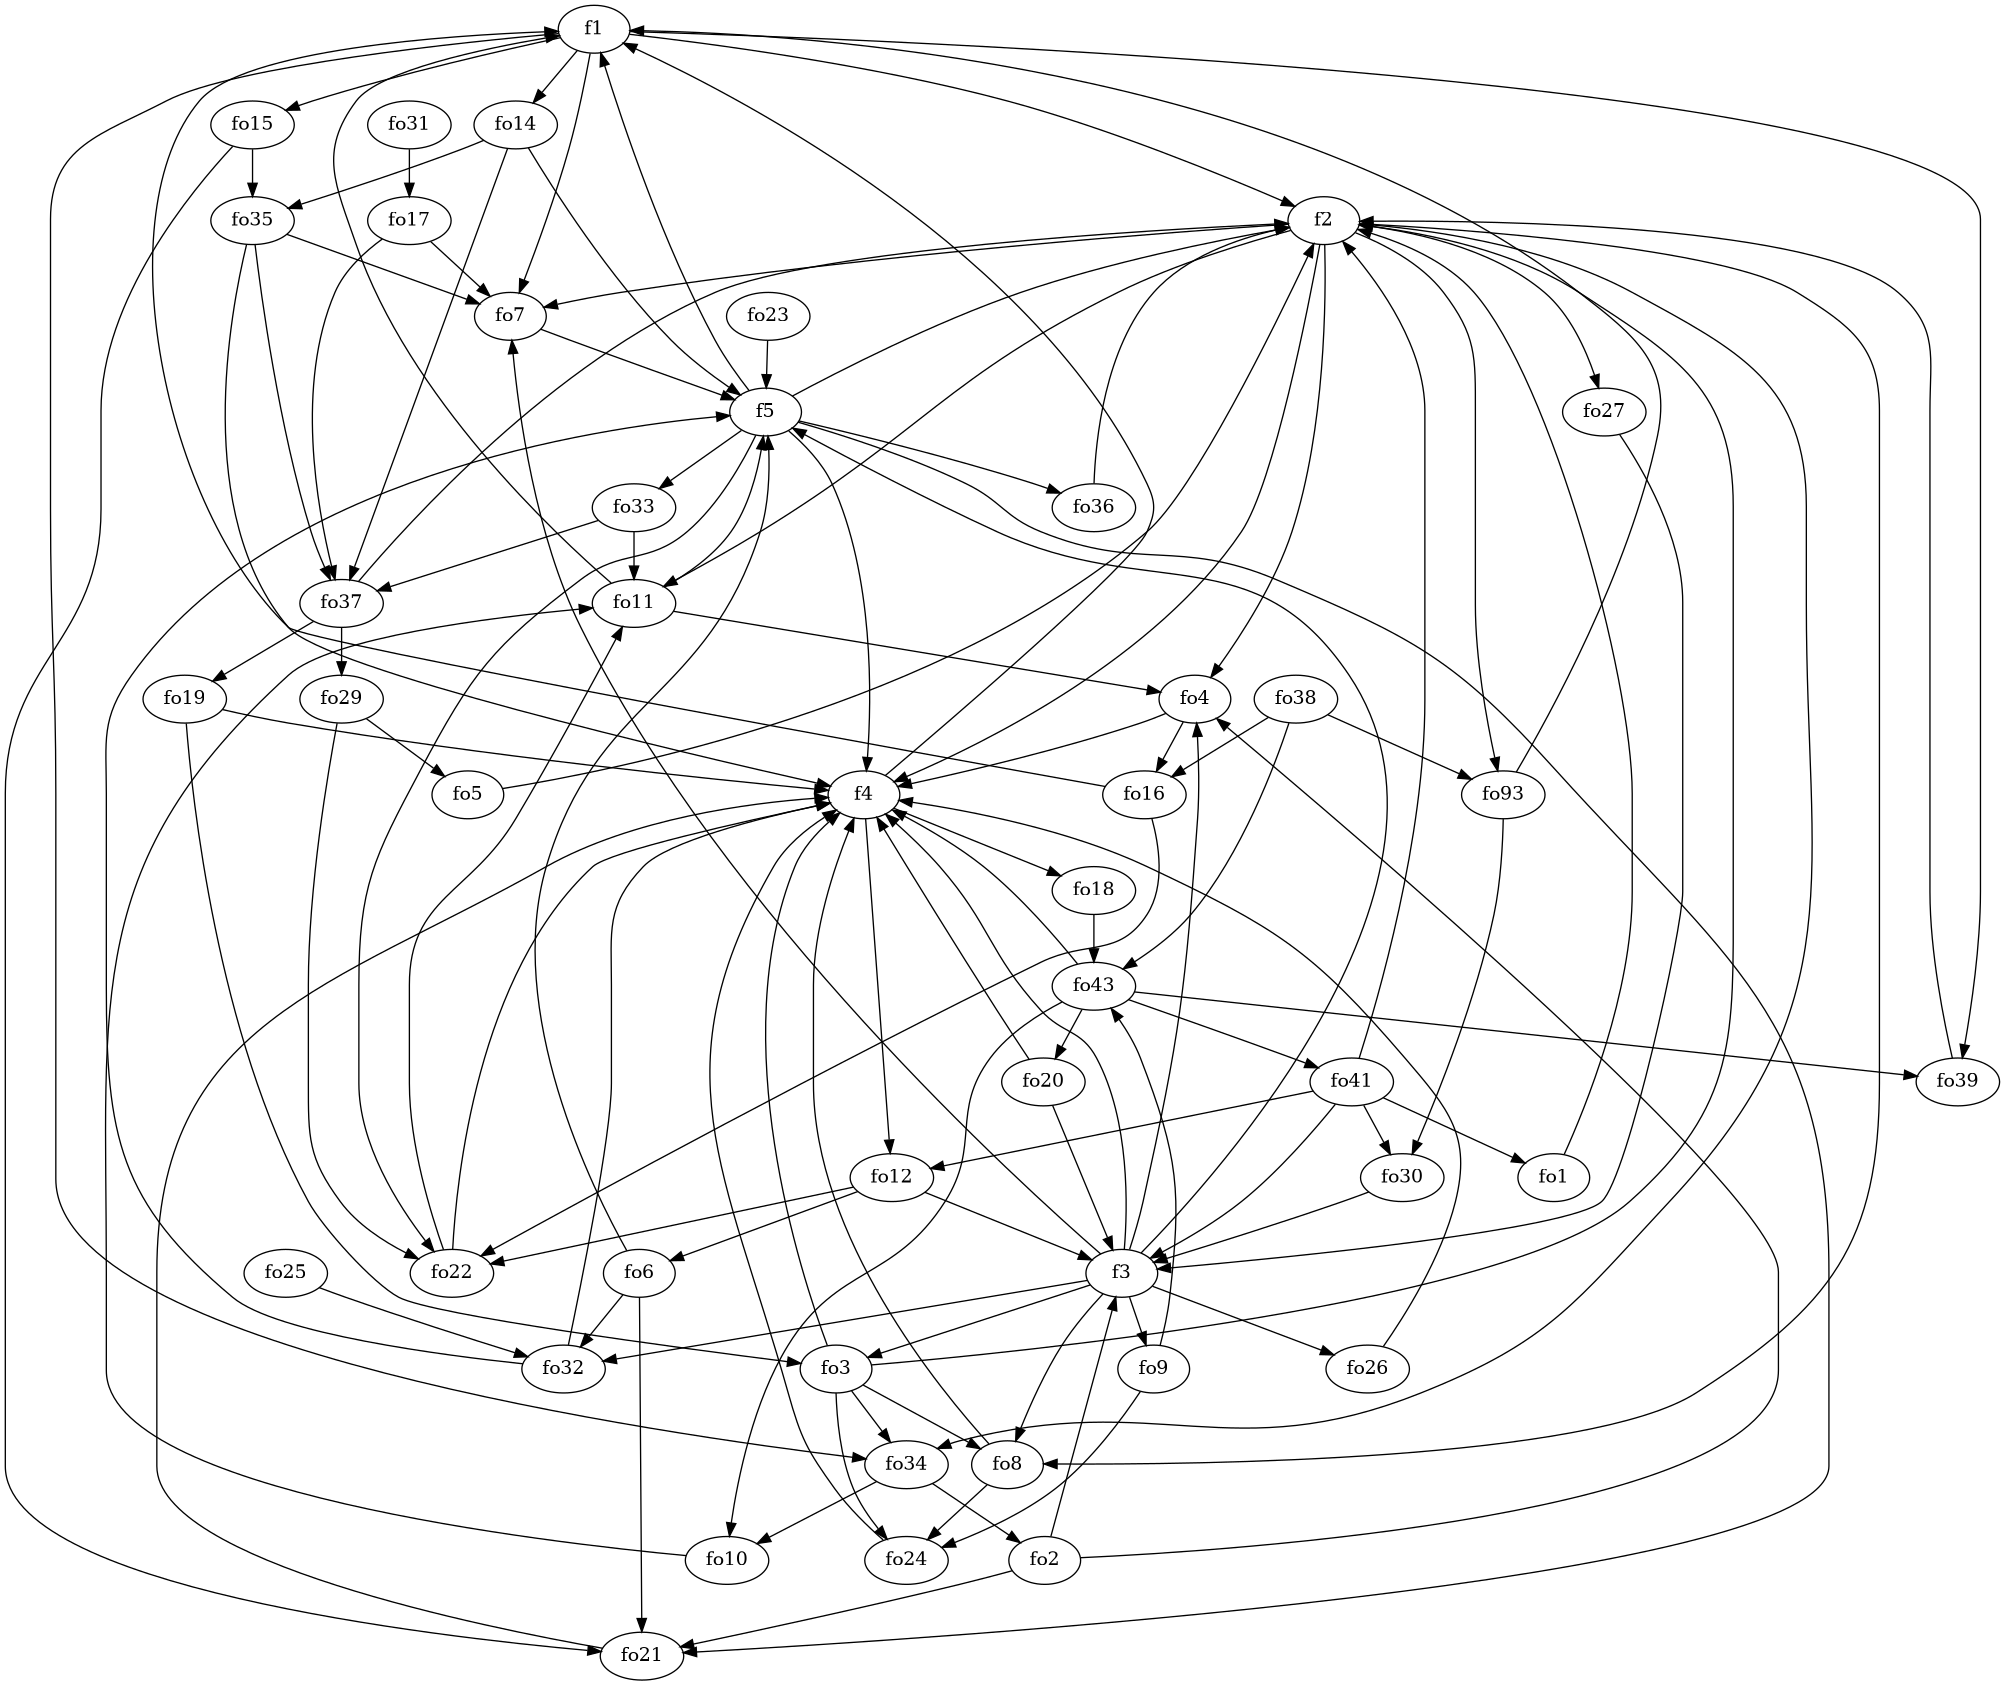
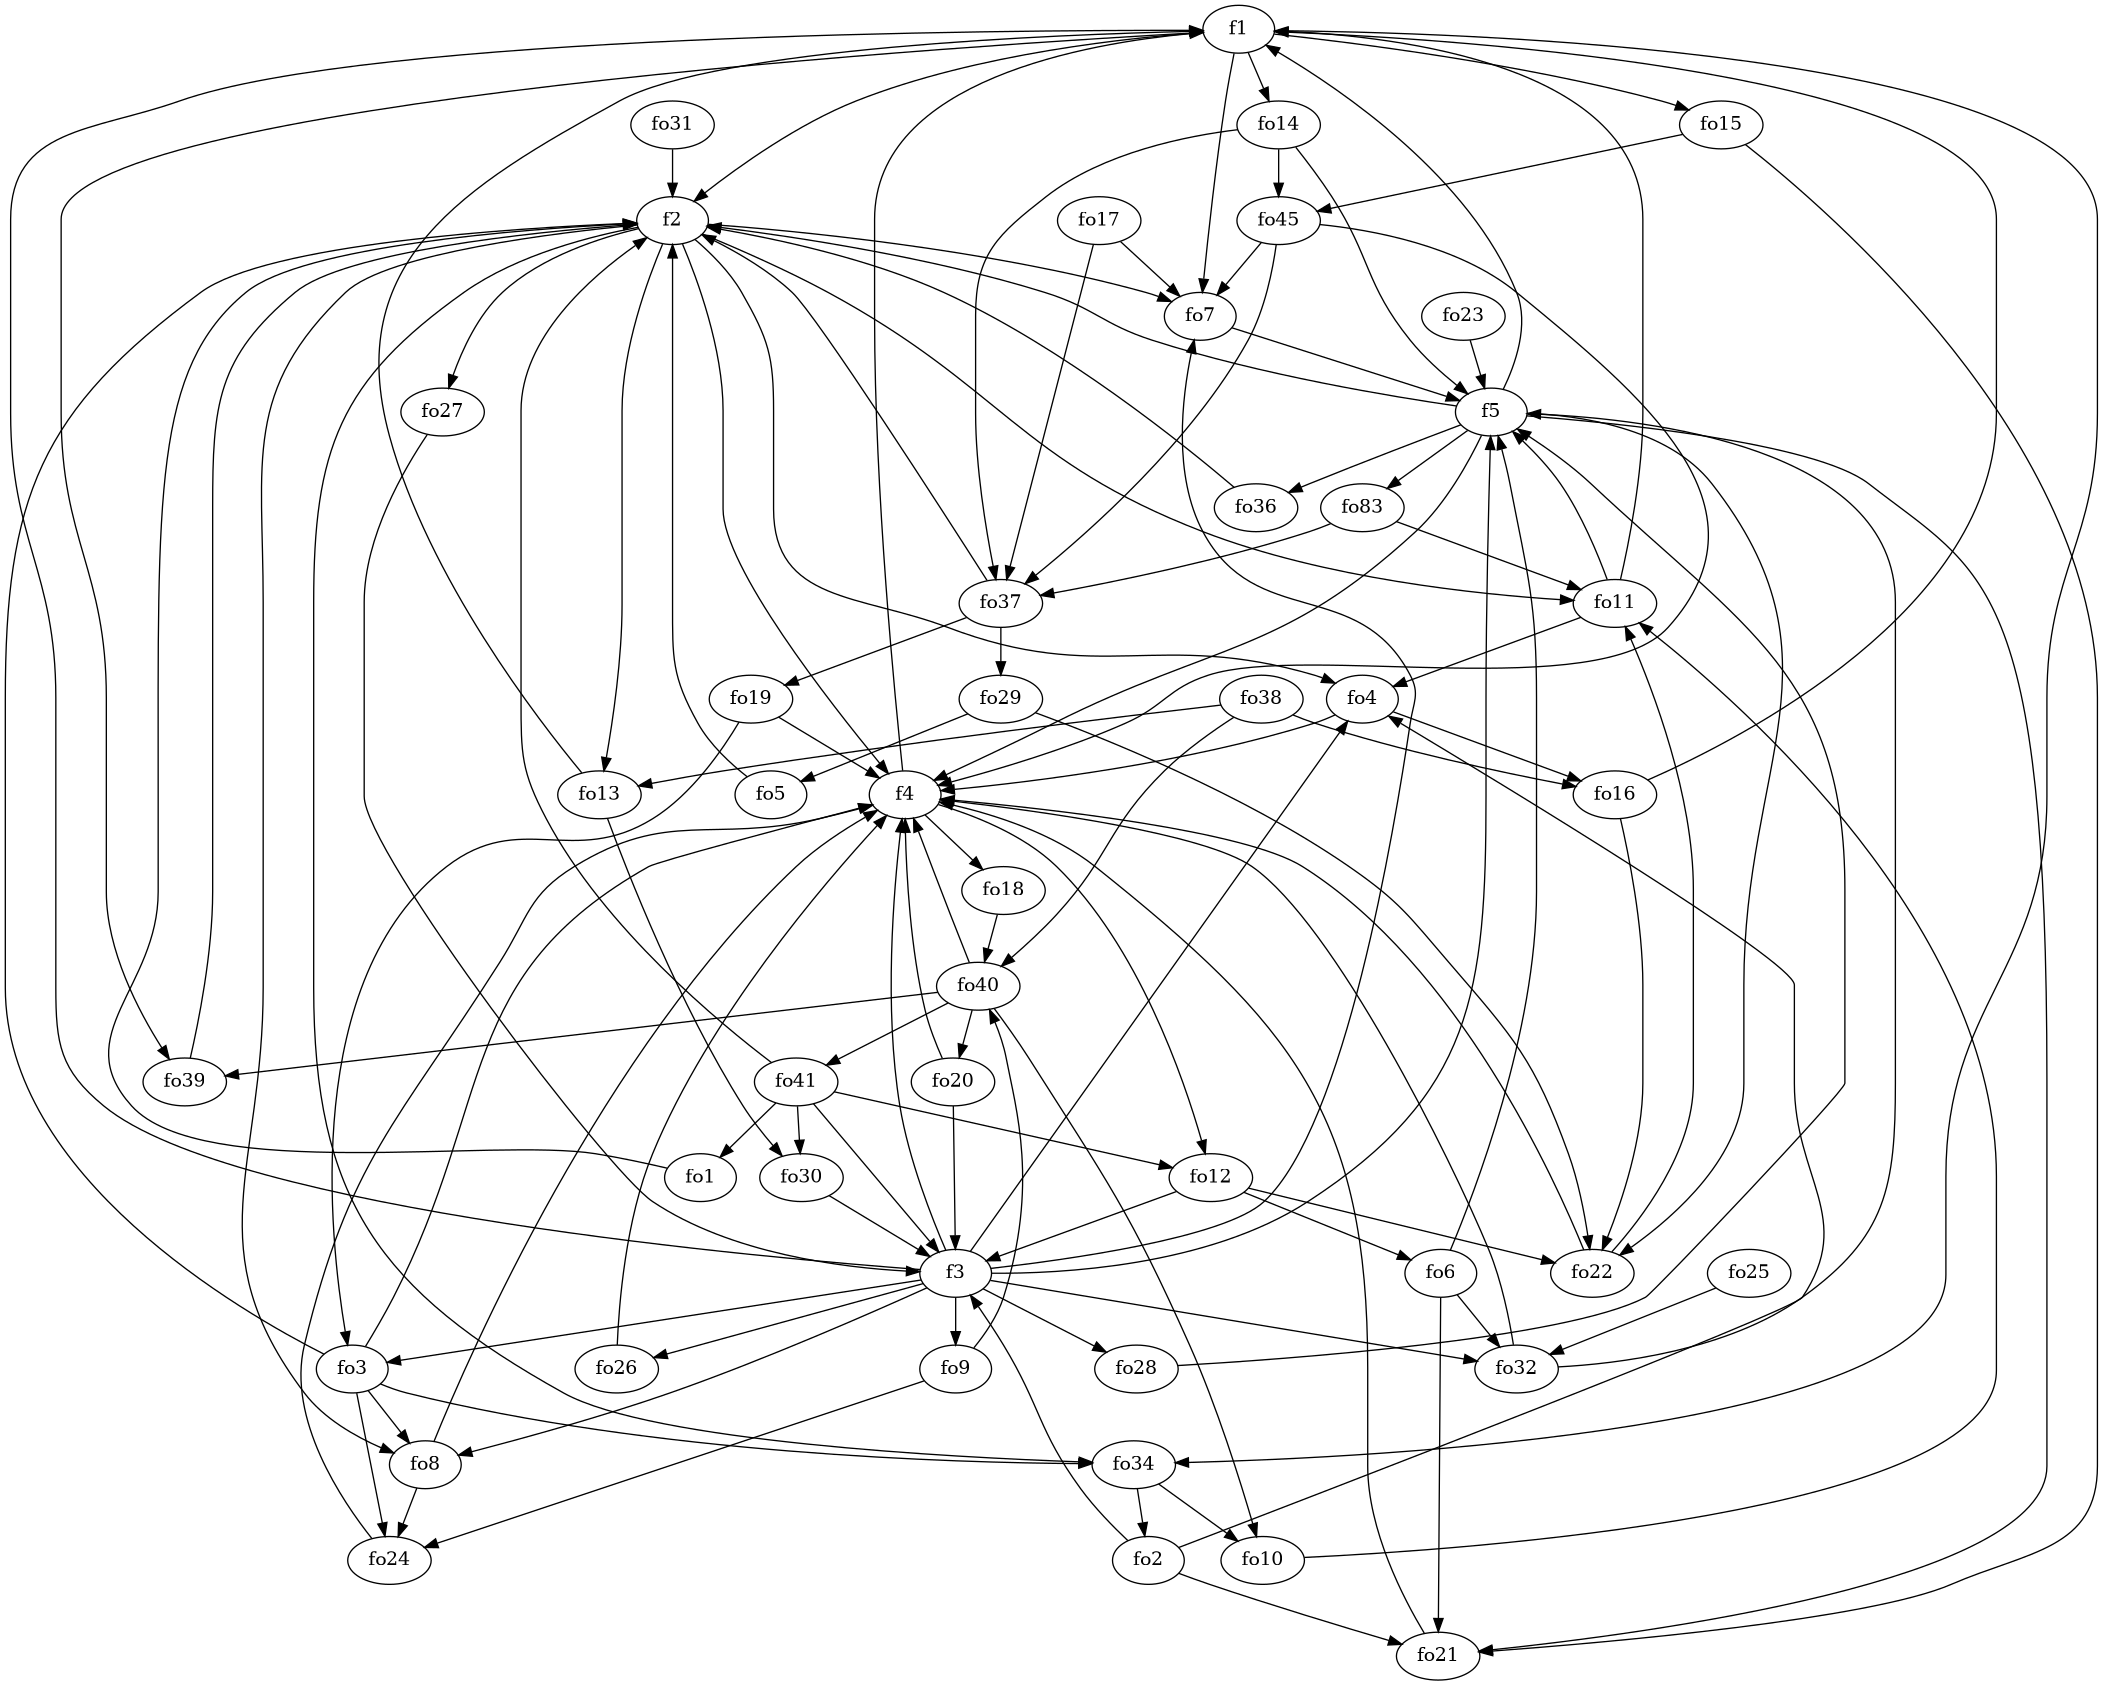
edge "fo31" -> "fo17": now "fo31" -> "f2"
node "fo35": label "fo35" -> "fo45"
edge "f3" -> "f1": added
node "fo33": label "fo33" -> "fo83"
node "fo93": label "fo93" -> "fo13"
node "fo43": label "fo43" -> "fo40"
node "fo28": added
